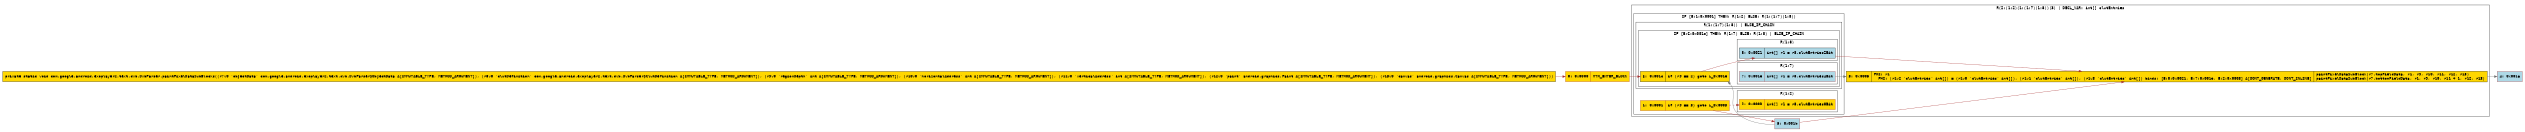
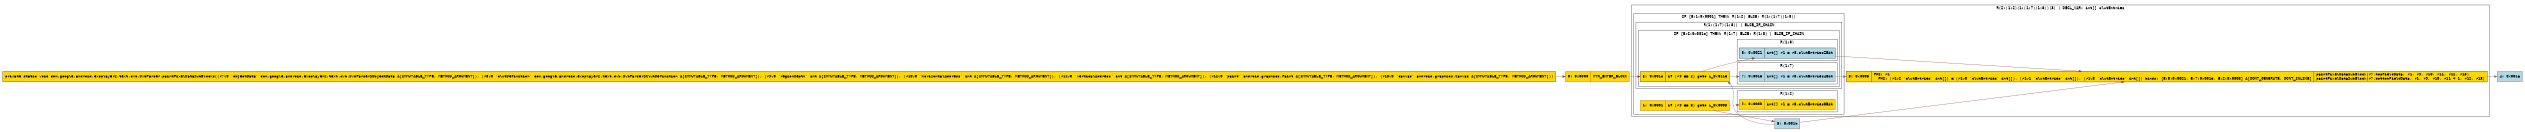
node "6: 0x001c": text "if (r9 == 2) goto L_0x001e" -> "if (r9 == 2) goto L_0x011e"
edge "6: 0x001c" -> "7: 0x001e": added
